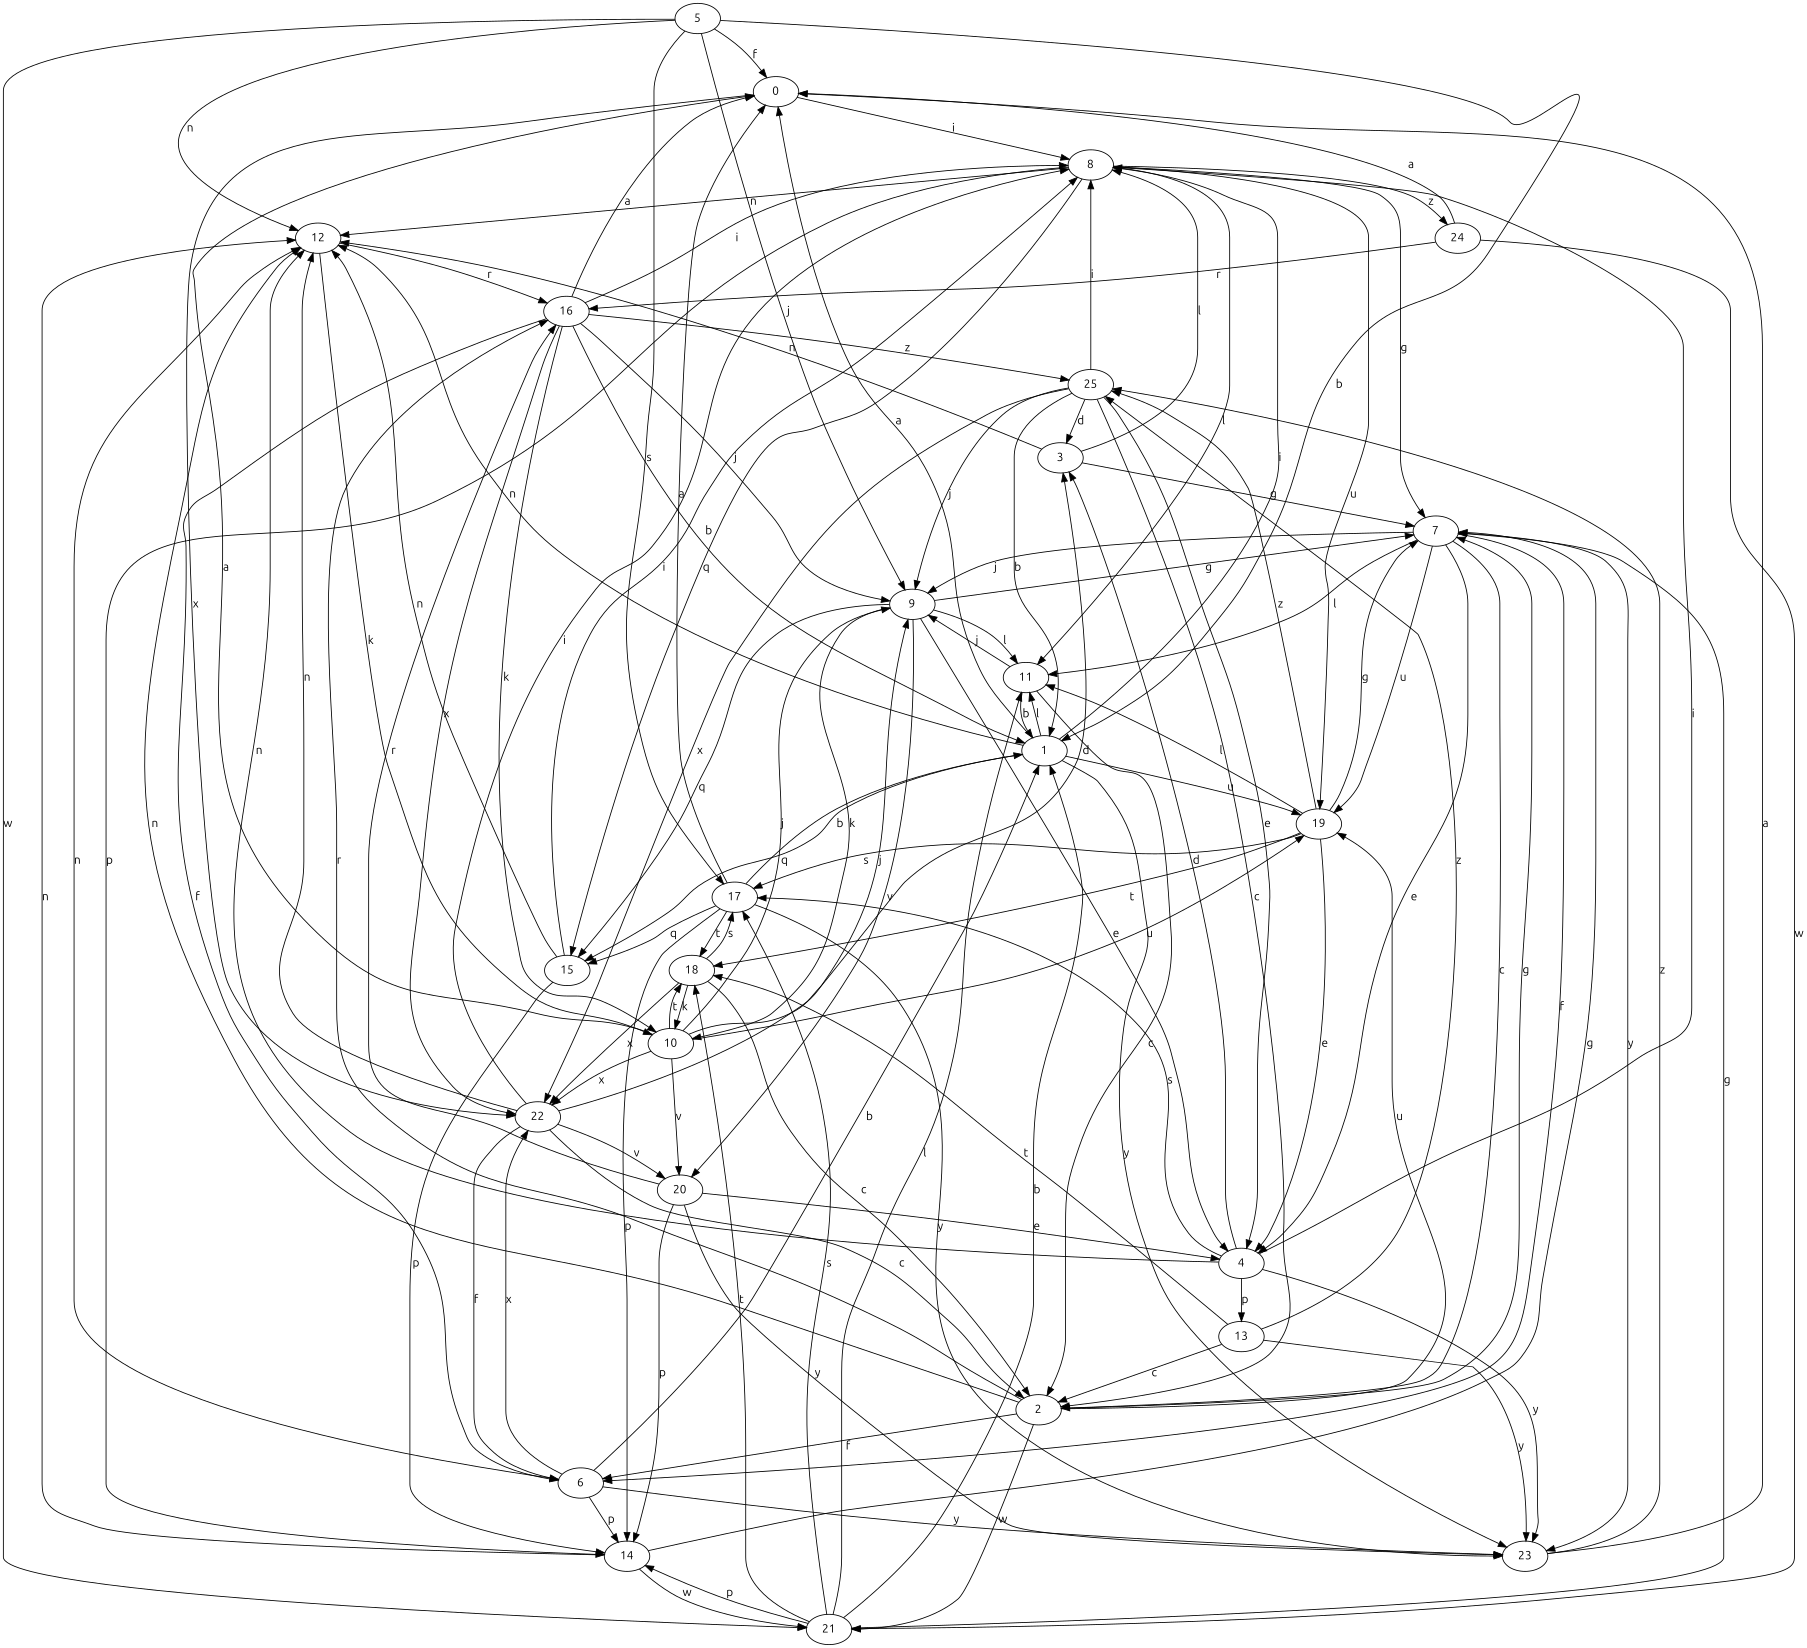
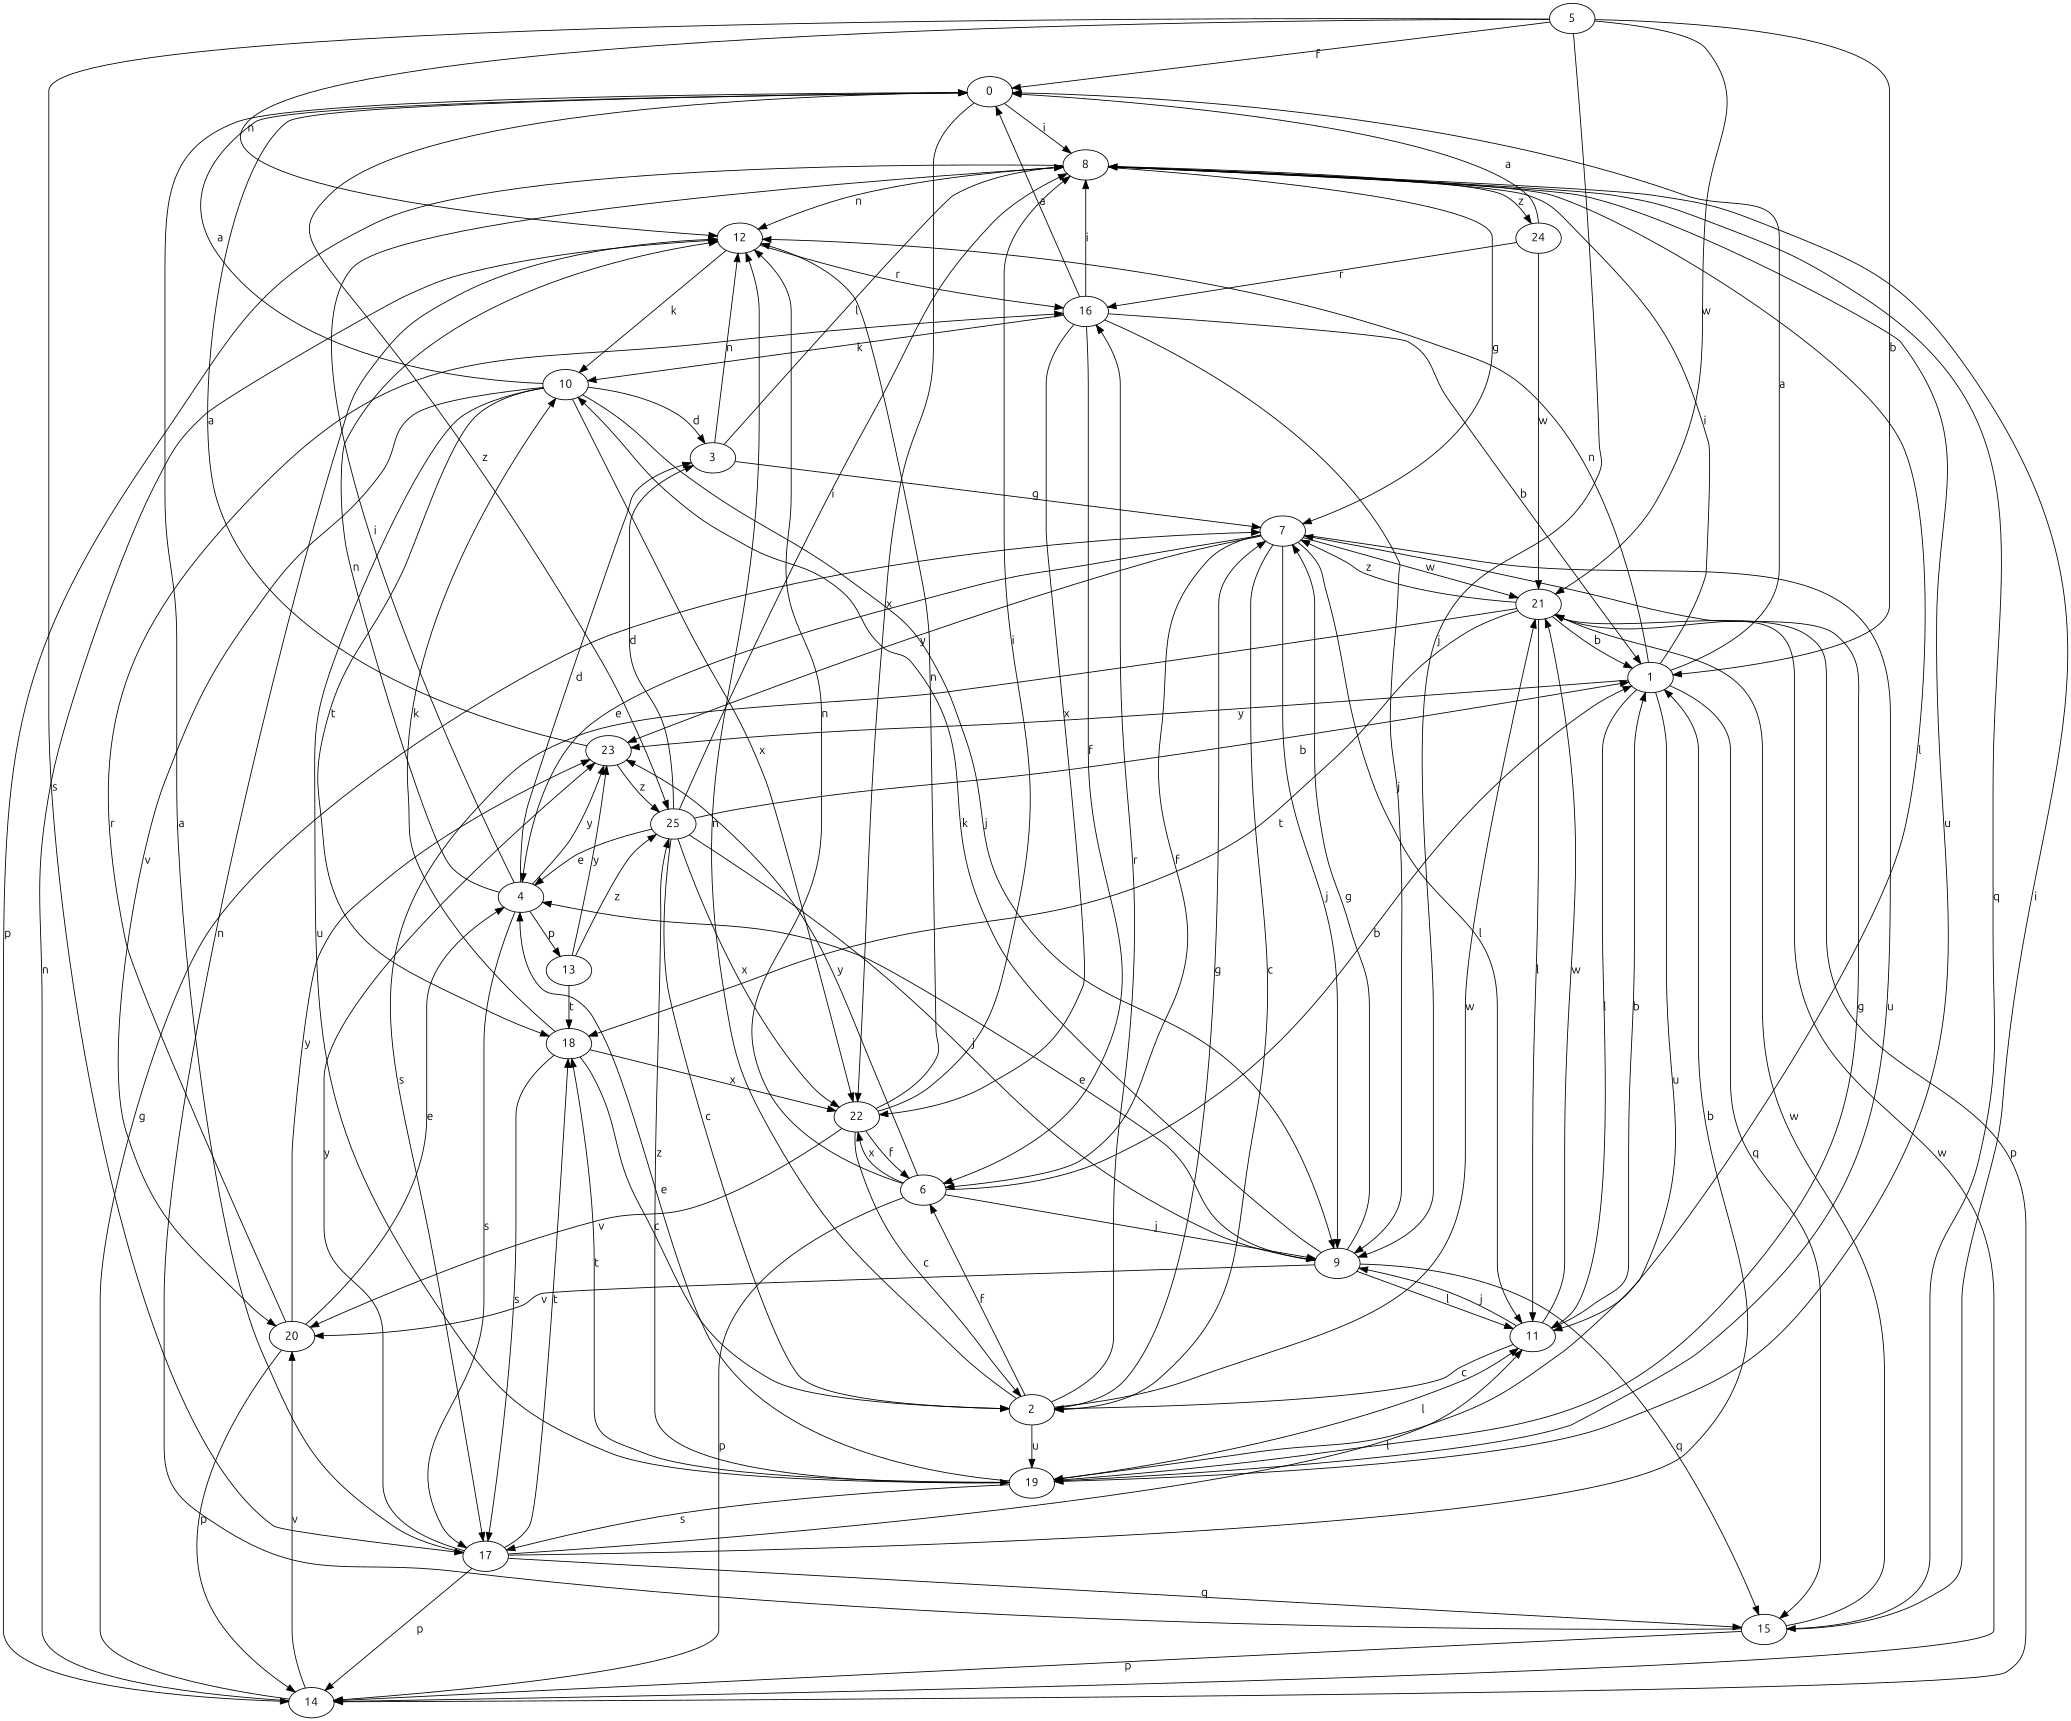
edge "16" -> "25": now "0" -> "25"
edge "7" -> "21": added, label "w"
edge "22" -> "9": now "6" -> "9"
edge "11" -> "21": added, label "w"
edge "21" -> "7": label "g" -> "z"
edge "15" -> "21": added, label "w"
edge "13" -> "2": removed, label "c"
edge "17" -> "11": added, label "l"
edge "14" -> "20": added, label "v"
